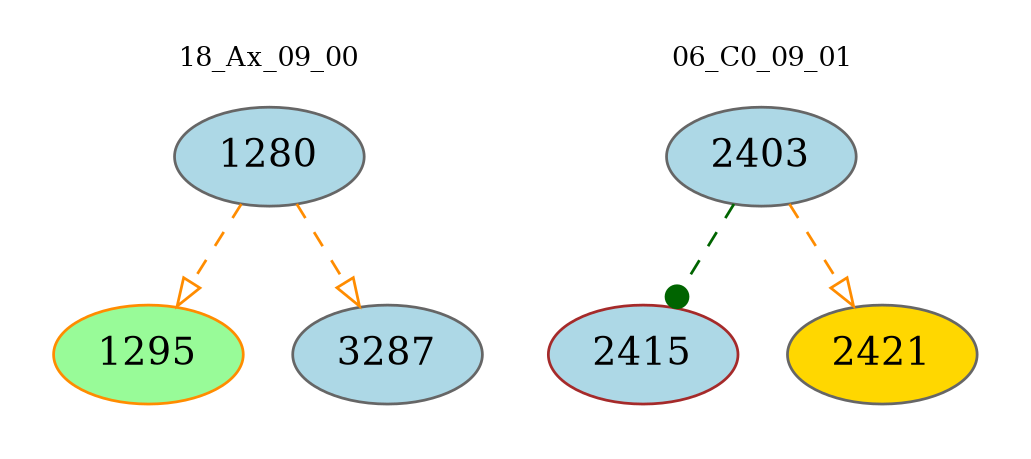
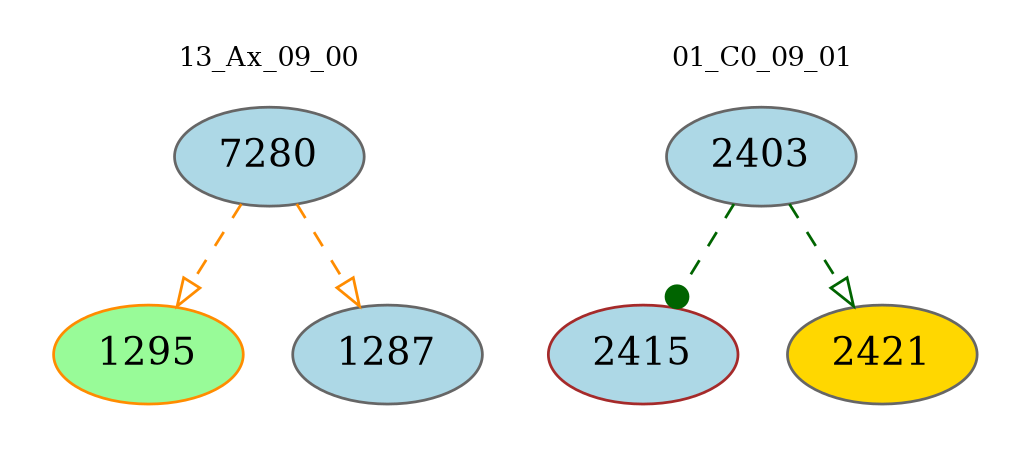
cluster "18_Ax_09_00": label "18_Ax_09_00" -> "13_Ax_09_00"
cluster "06_C0_09_01": label "06_C0_09_01" -> "01_C0_09_01"
node "1280": label "1280" -> "7280"
edge "2403" -> "2421": color darkorange -> darkgreen
node "3287": label "3287" -> "1287"
